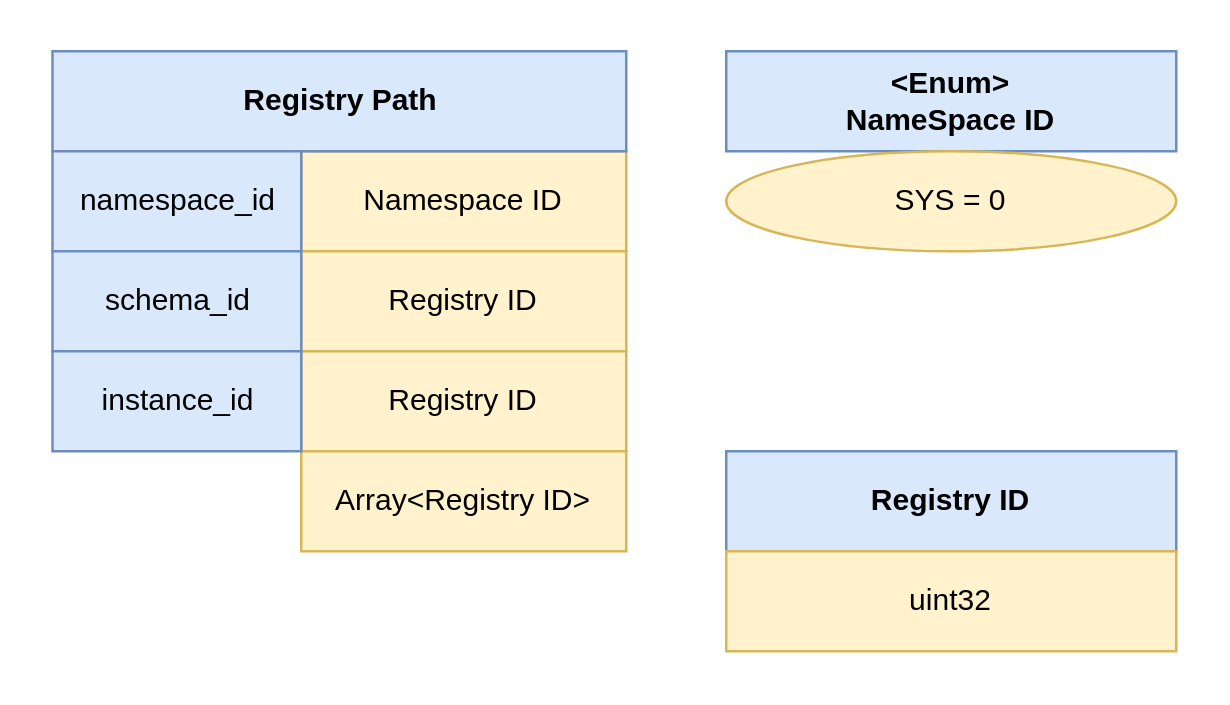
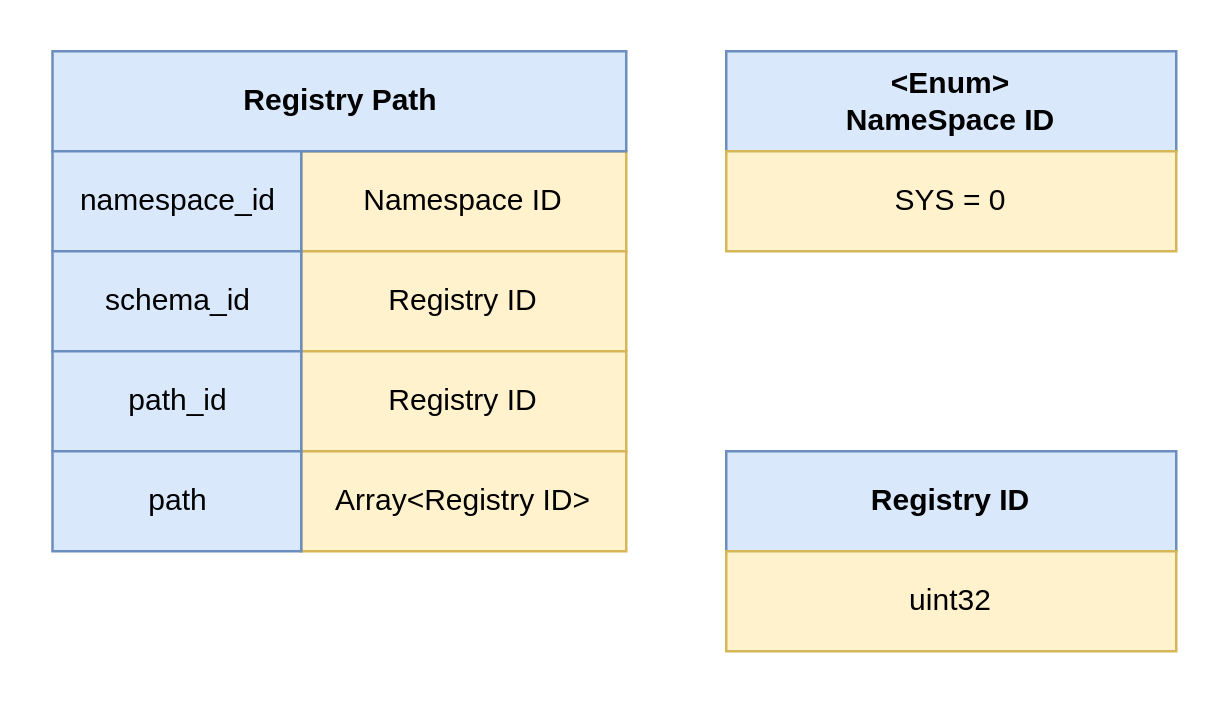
node "SYS = 0": shape ellipse -> rectangle
node "instance_id": label "instance_id" -> "path_id"
node "path": added
